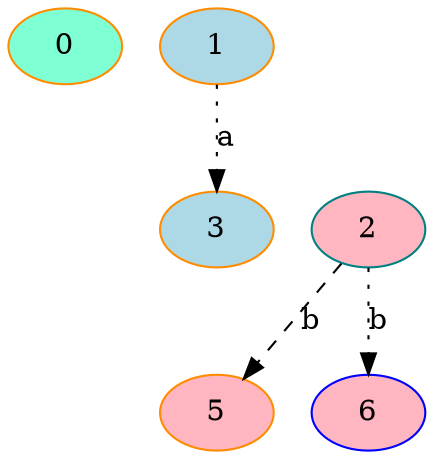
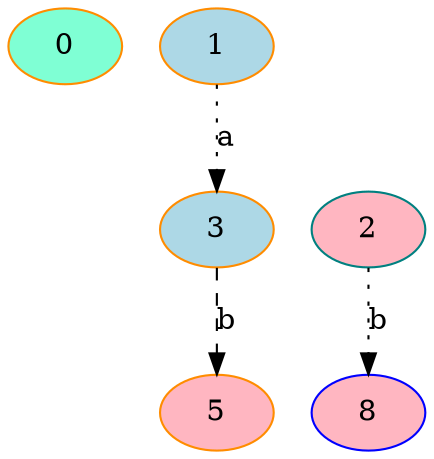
edge "2" -> "5": now "3" -> "5"
node "6": label "6" -> "8"
